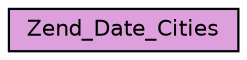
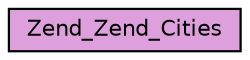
node "Zend_Date_Cities": label "Zend_Date_Cities" -> "Zend_Zend_Cities"
